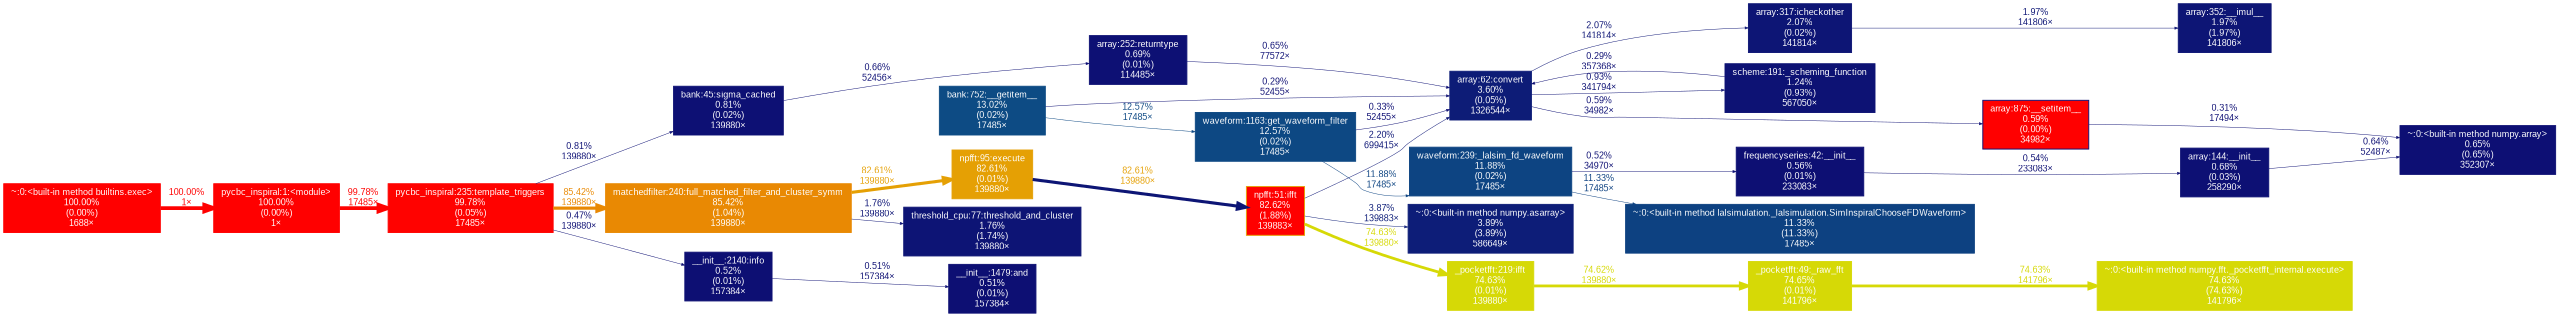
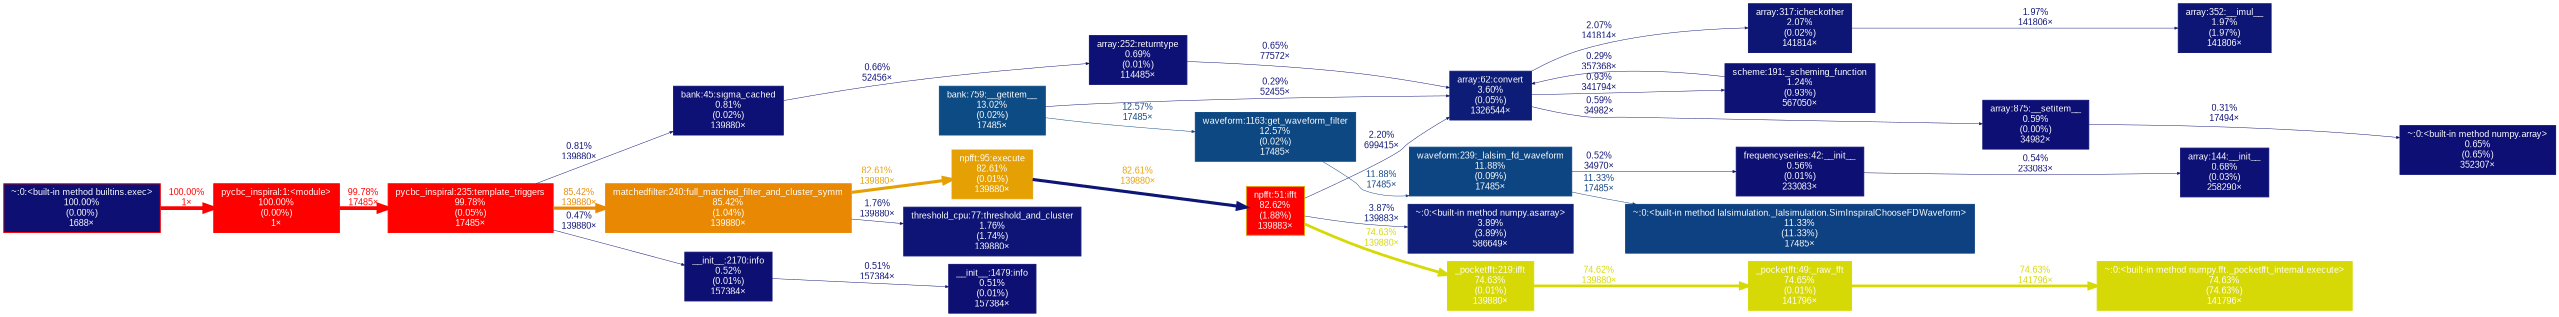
node "bank:752:__getitem__ 13.02% (0.02%) 17485×": label "bank:752:__getitem__ 13.02% (0.02%) 17485×" -> "bank:759:__getitem__ 13.02% (0.02%) 17485×"
edge "waveform:1163:get_waveform_filter 12.57% (0.02%) 17485×" -> "array:62:convert 3.60% (0.05%) 1326544×": removed, label "0.33% 52455×"
node "array:875:__setitem__ 0.59% (0.00%) 34982×": fillcolor #ff0000 -> #0d0f74
edge "array:144:__init__ 0.68% (0.03%) 258290×" -> "~:0:<built-in method numpy.array> 0.65% (0.65%) 352307×": removed, label "0.64% 52487×"
node "waveform:239:_lalsim_fd_waveform 11.88% (0.02%) 17485×": label "waveform:239:_lalsim_fd_waveform 11.88% (0.02%) 17485×" -> "waveform:239:_lalsim_fd_waveform 11.88% (0.09%) 17485×"
node "~:0:<built-in method builtins.exec> 100.00% (0.00%) 1688×": fillcolor #ff0000 -> #0d0f73
node "__init__:2140:info 0.52% (0.01%) 157384×": label "__init__:2140:info 0.52% (0.01%) 157384×" -> "__init__:2170:info 0.52% (0.01%) 157384×"
node "__init__:1479:and 0.51% (0.01%) 157384×": label "__init__:1479:and 0.51% (0.01%) 157384×" -> "__init__:1479:info 0.51% (0.01%) 157384×"
